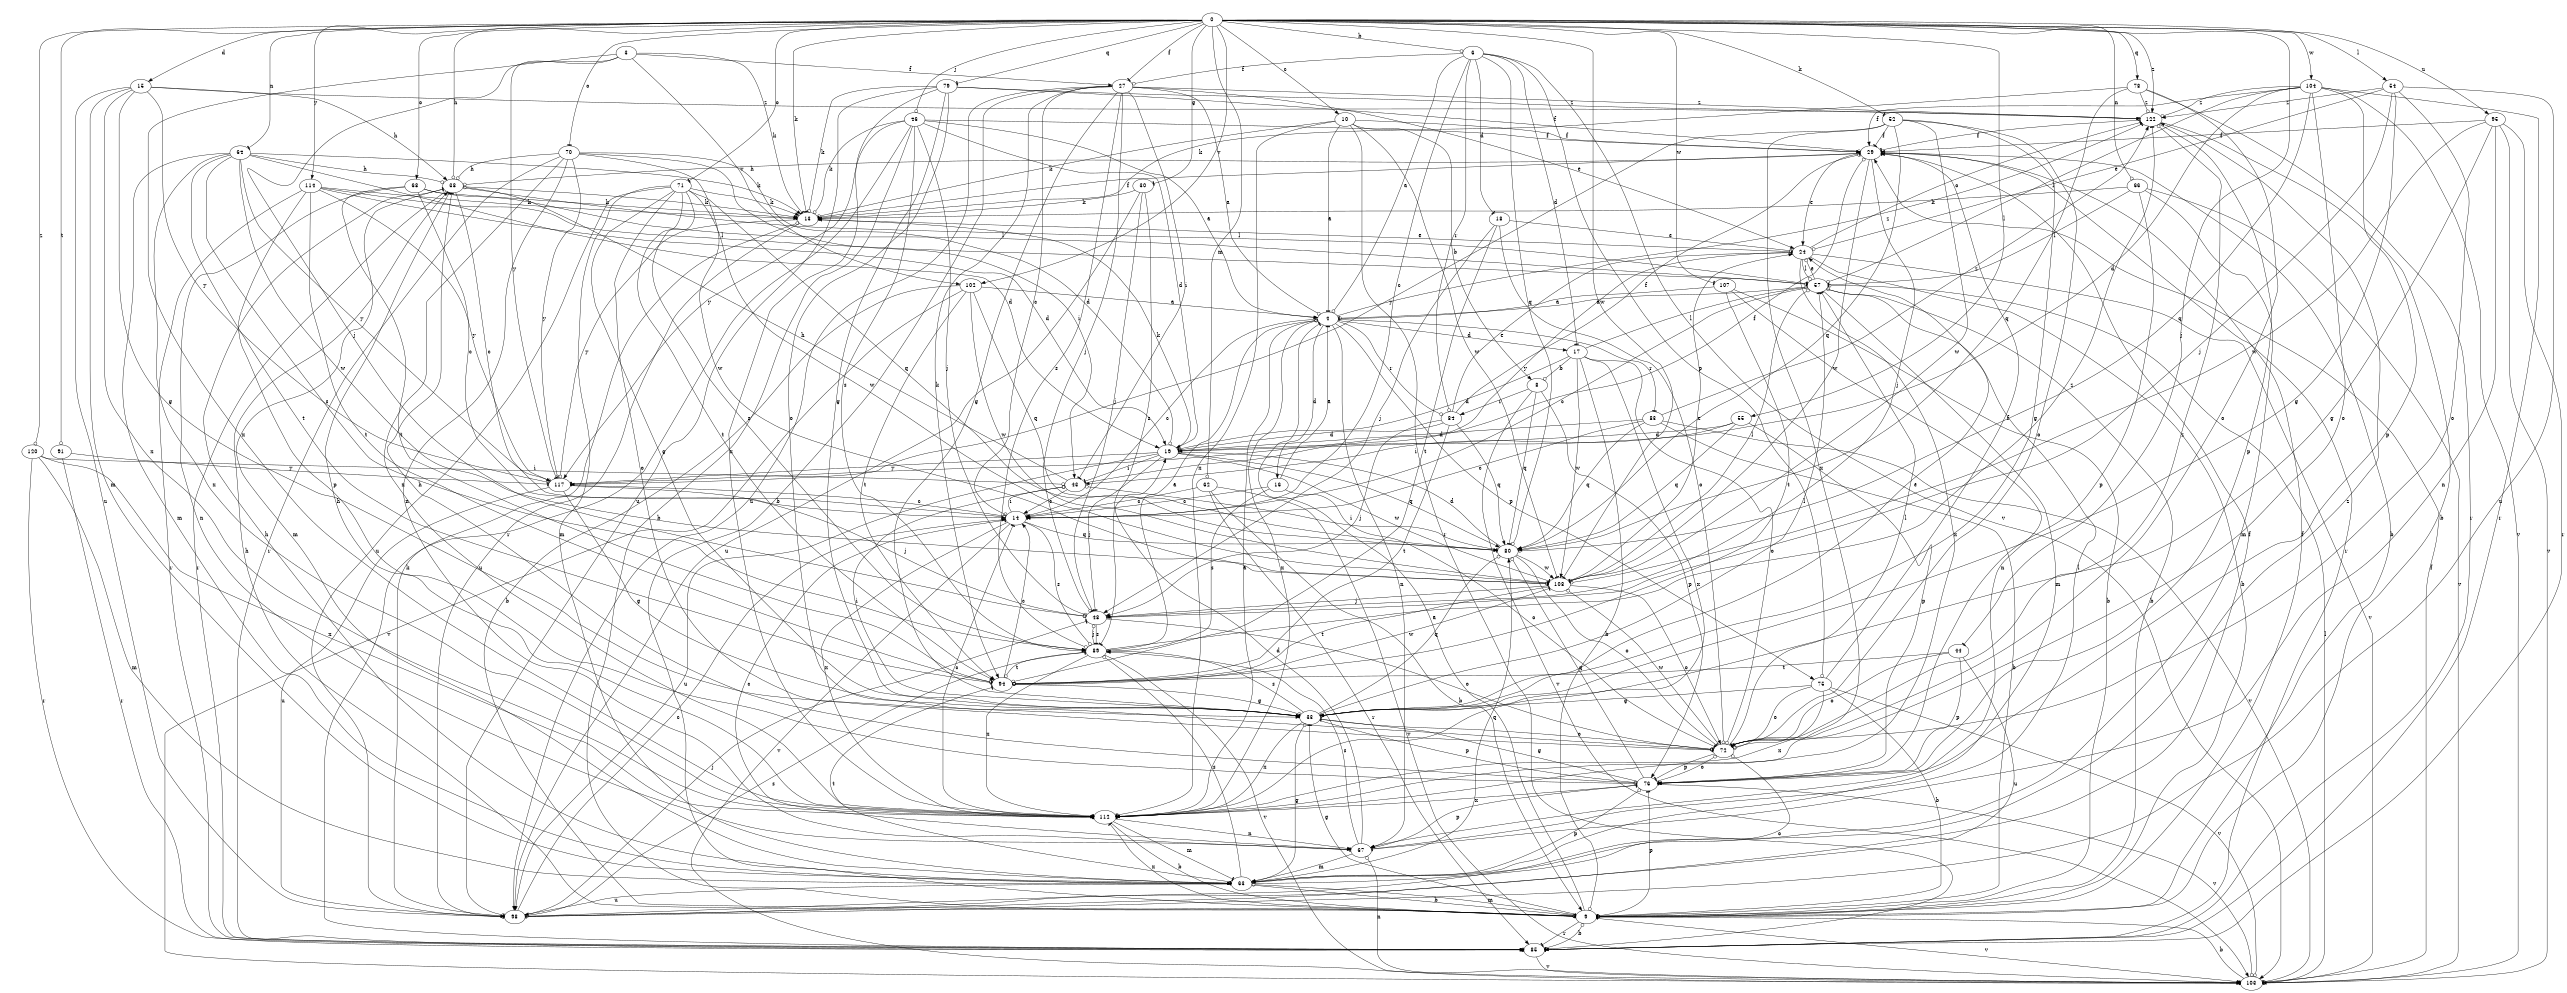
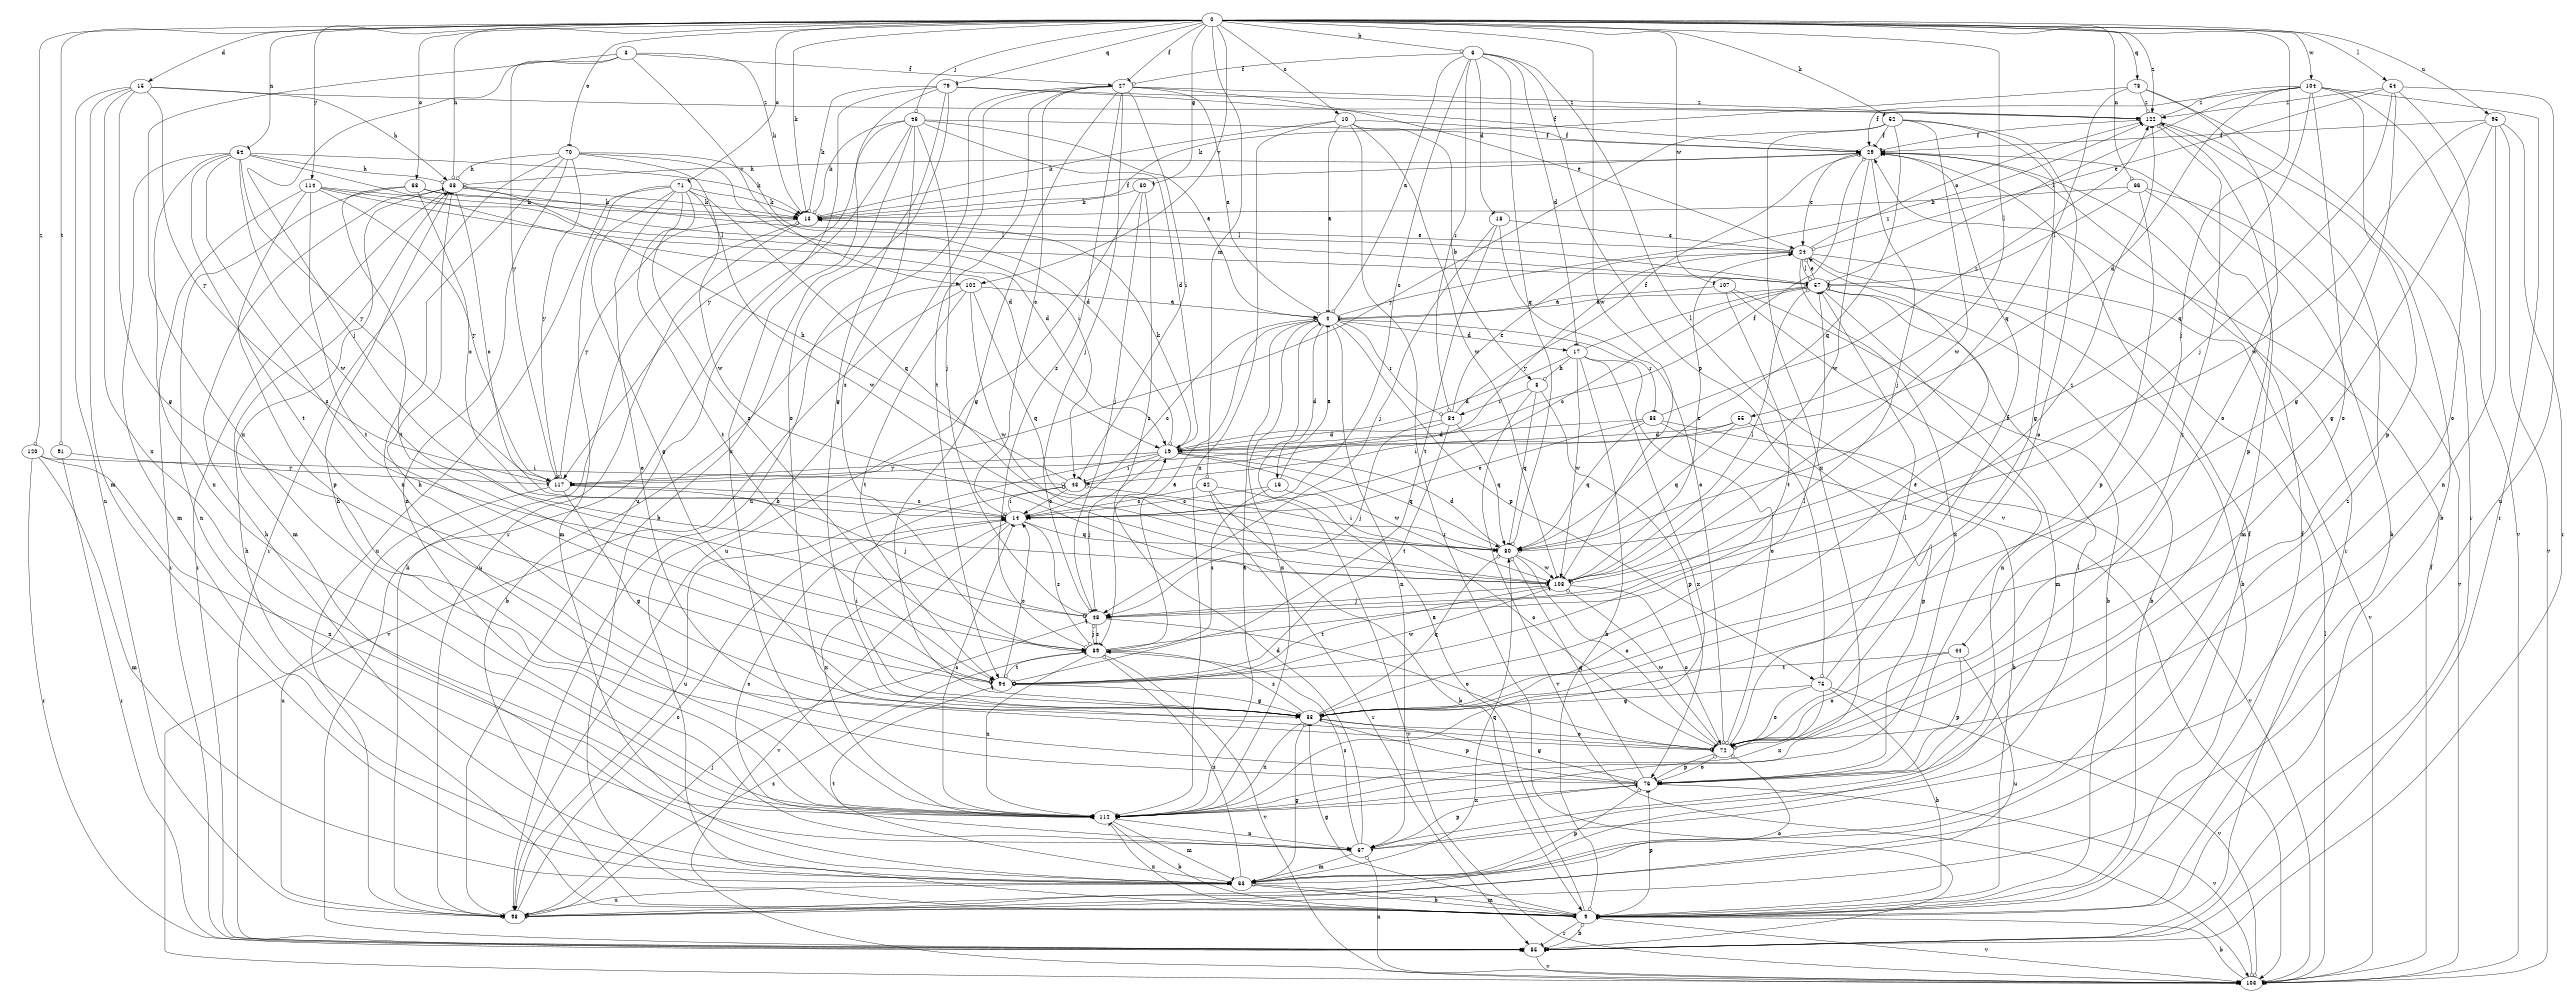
edge "27" -> "94": label "k" -> "t"
